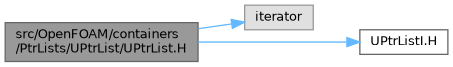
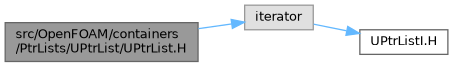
edge "src/OpenFOAM/containers /PtrLists/UPtrList/UPtrList.H" -> "UPtrListI.H": now "iterator" -> "UPtrListI.H"
